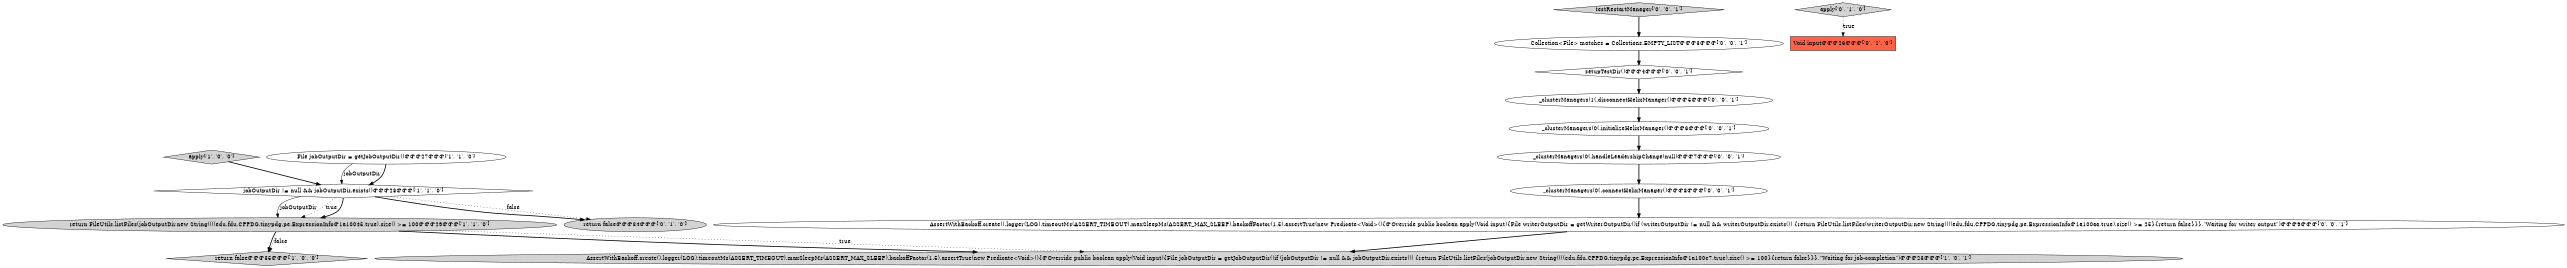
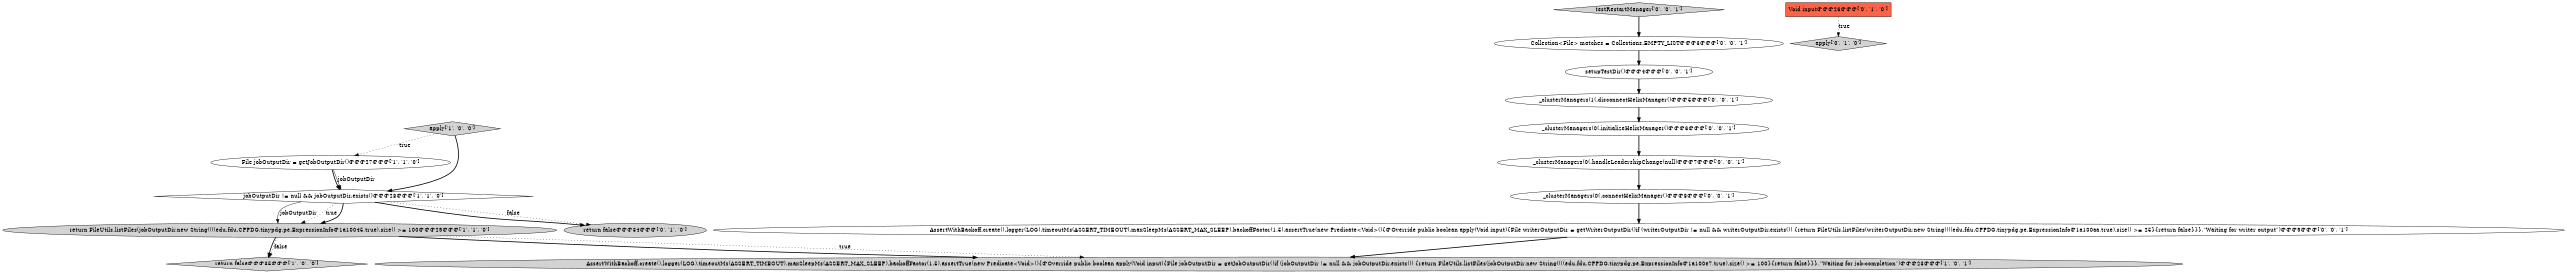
edge "apply['0', '1', '0']" -> "Void input@@@26@@@['0', '1', '0']": reversed
node "setupTestDir()@@@4@@@['0', '0', '1']": shape diamond -> ellipse
edge "apply['1', '0', '0']" -> "File jobOutputDir = getJobOutputDir()@@@27@@@['1', '1', '0']": added, label "true"
